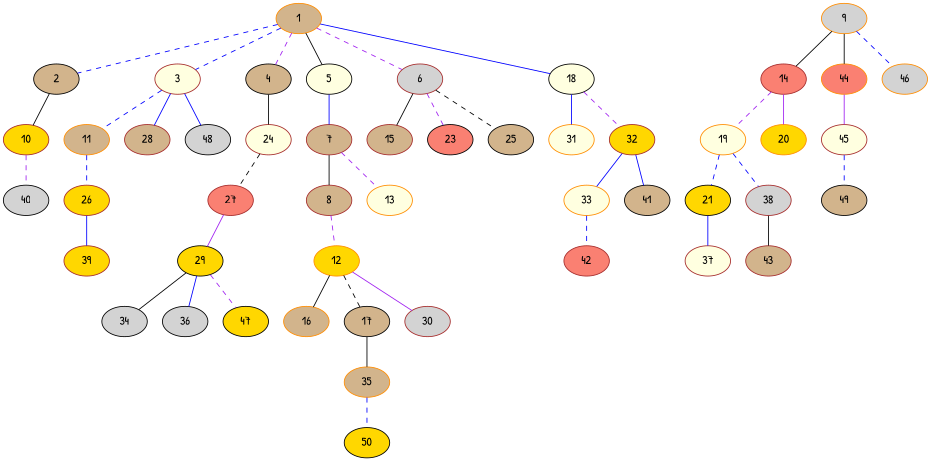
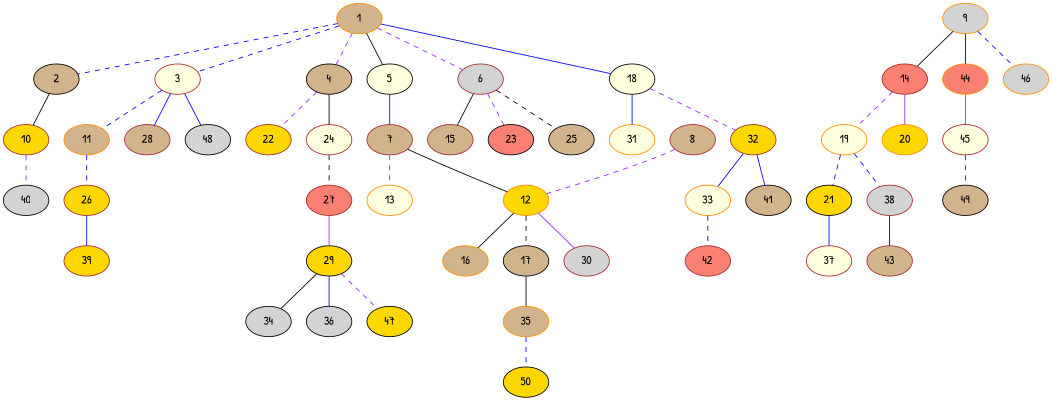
node "22": added
edge "7" -- "8": now "7" -- "12"
